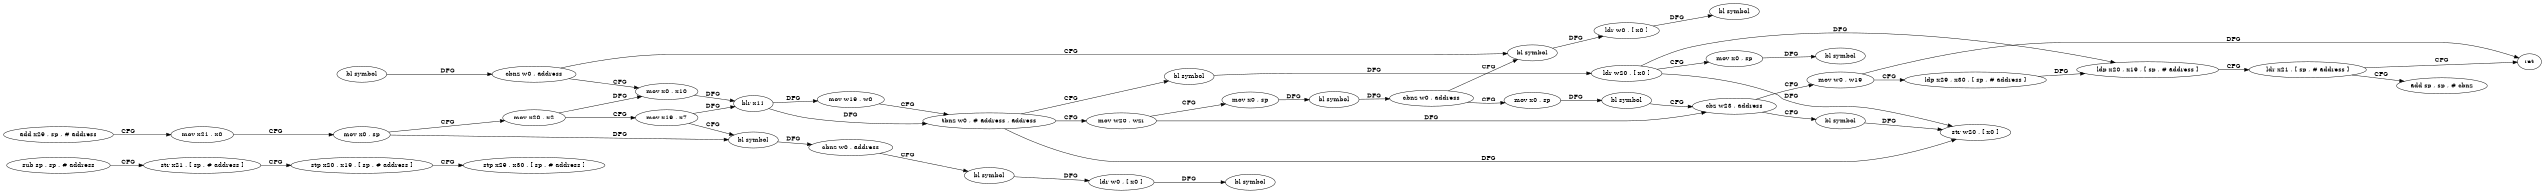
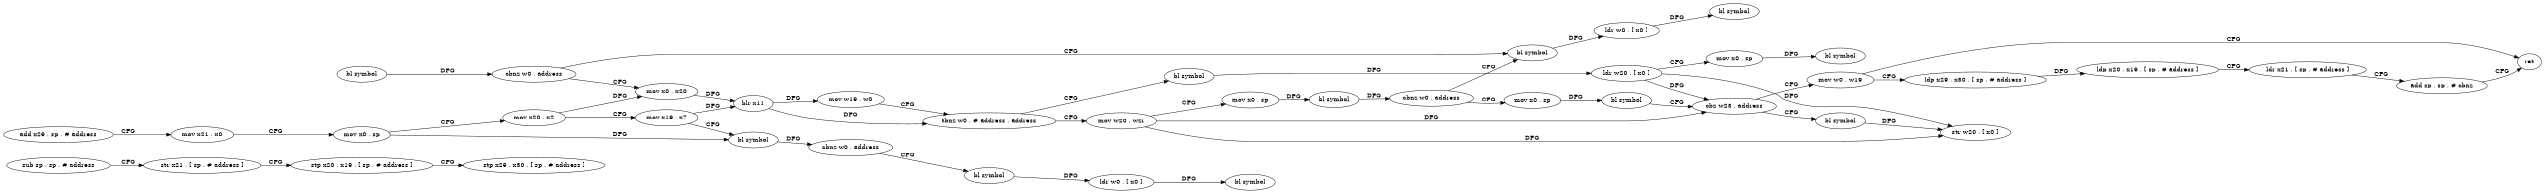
edge "ldr w20 , [ x0 ]" -> "ldp x20 , x19 , [ sp , # address ]": now "ldr w20 , [ x0 ]" -> "cbz w23 , address"
edge "mov w0 , w19" -> "ret": label "DFG" -> "CFG"
edge "ldr x21 , [ sp , # address ]" -> "ret": now "add sp , sp , # cbnz" -> "ret"
node "mov x0 , x10": label "mov x0 , x10" -> "mov x0 , x20"
edge "tbnz w0 , # address , address" -> "str w20 , [ x0 ]": now "mov w20 , wzr" -> "str w20 , [ x0 ]"
